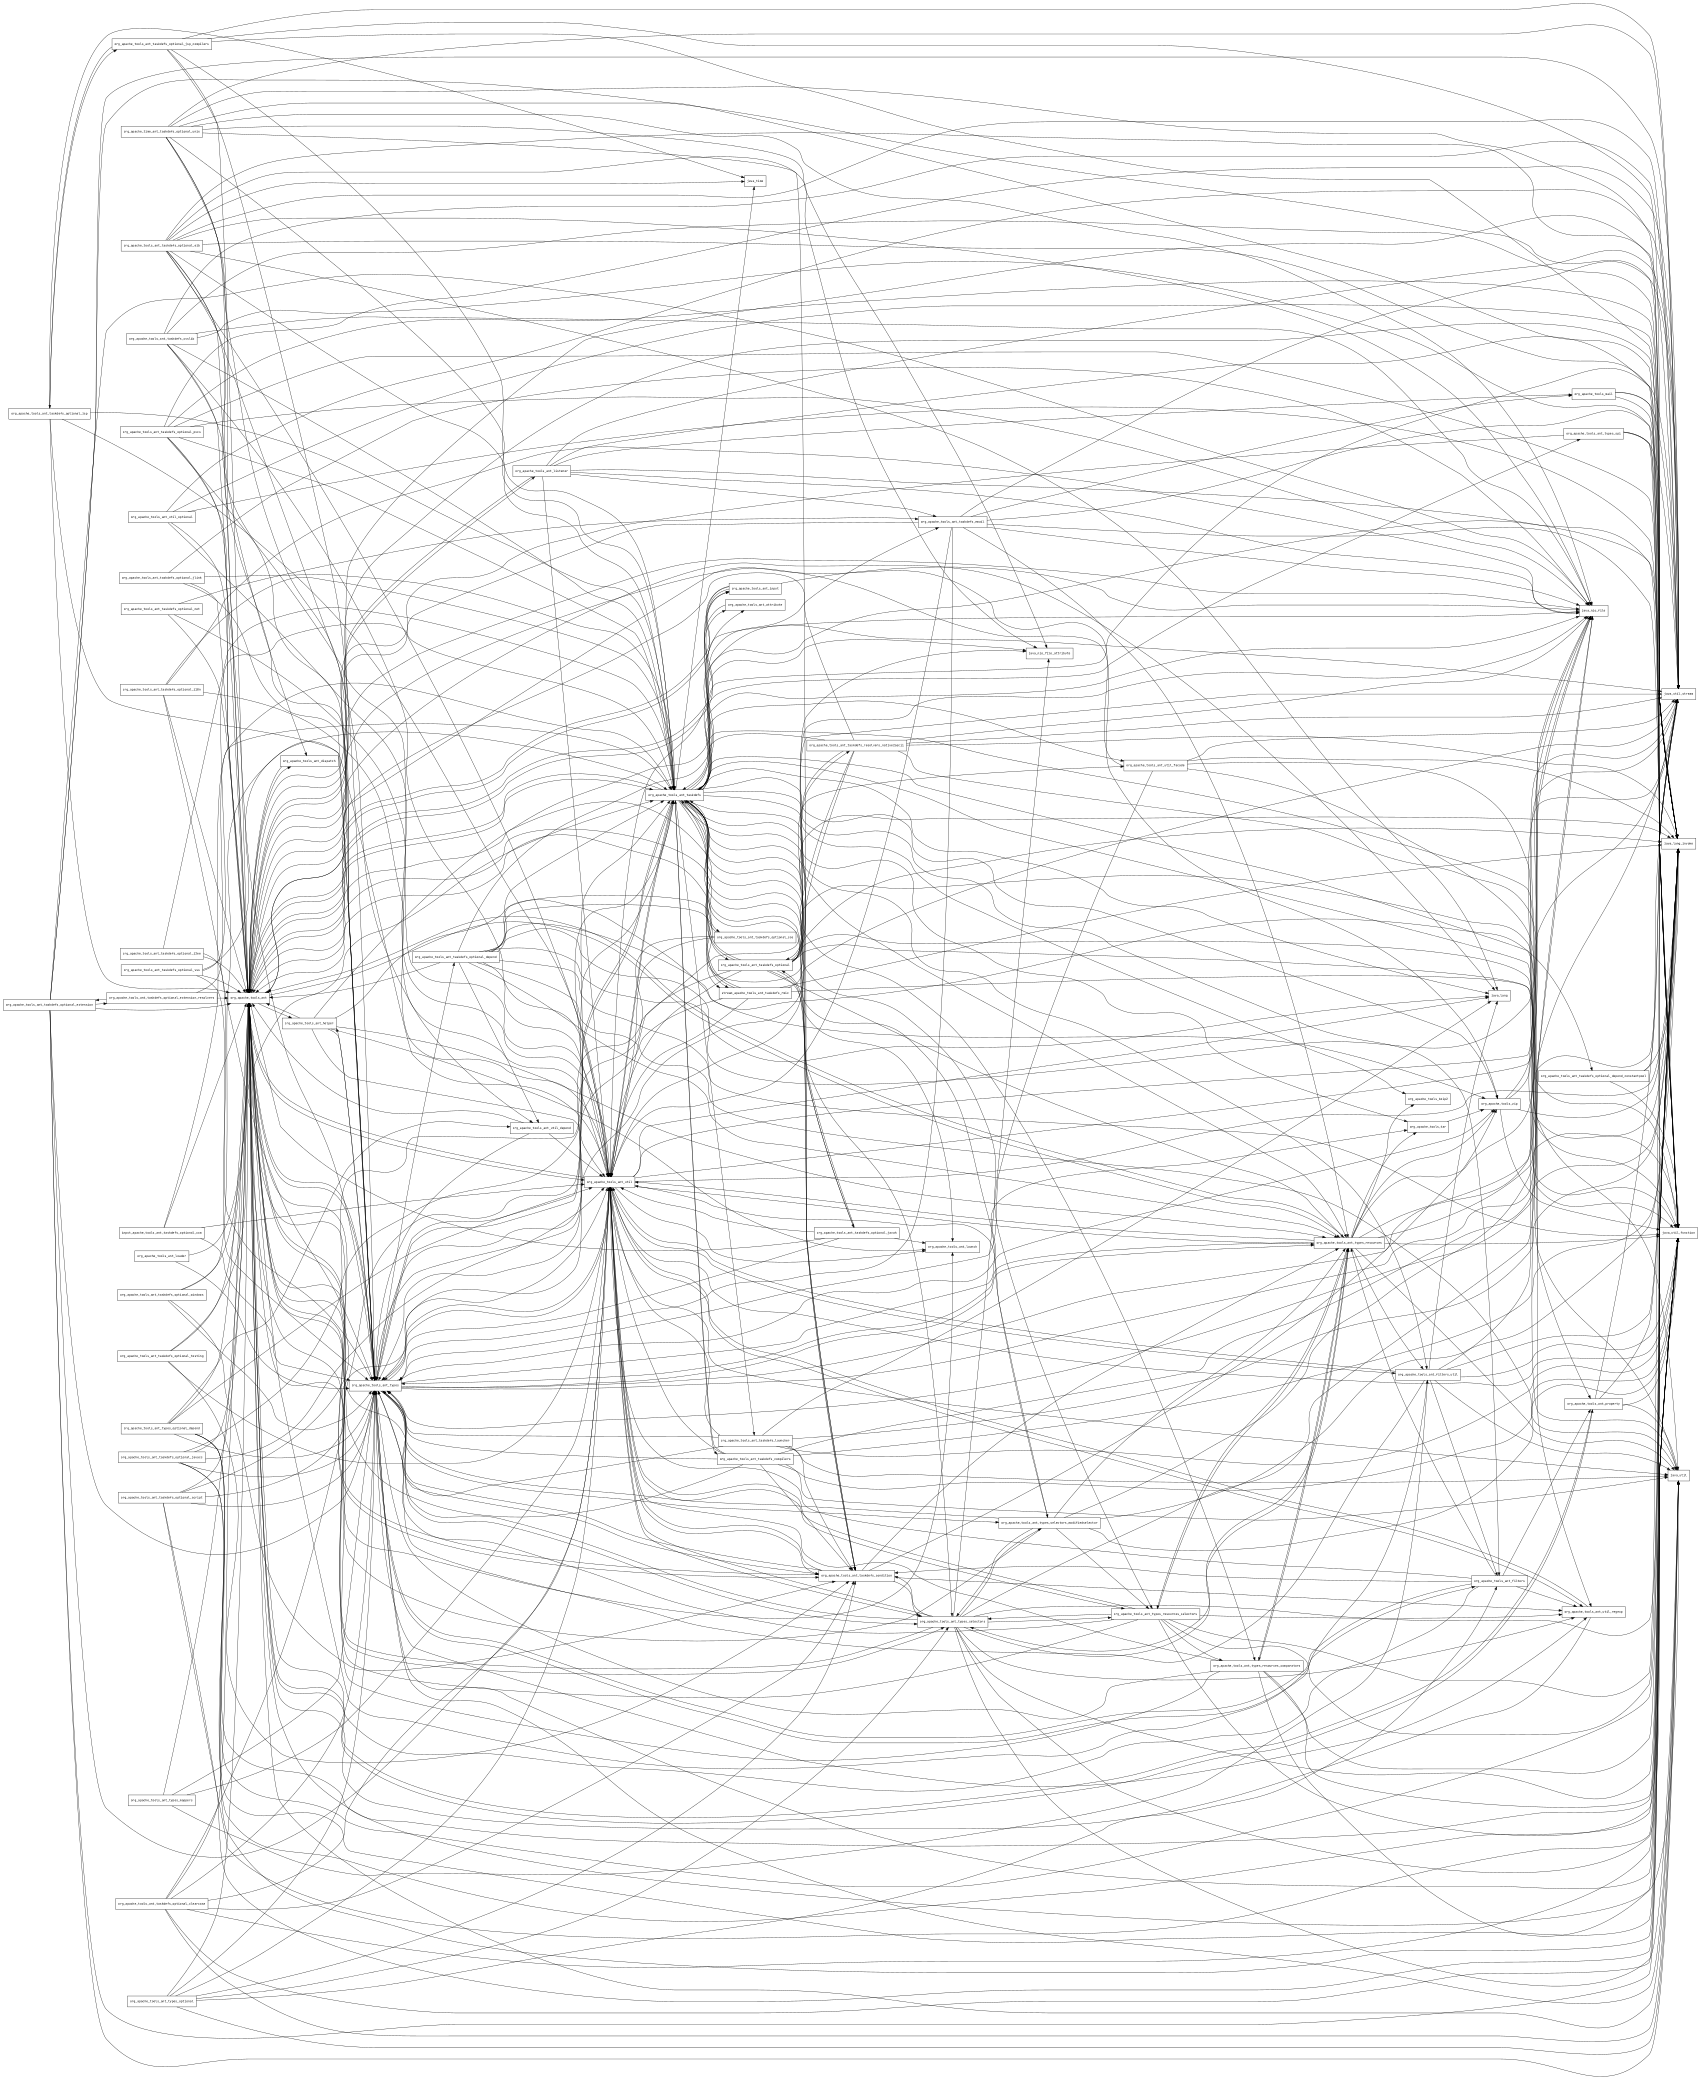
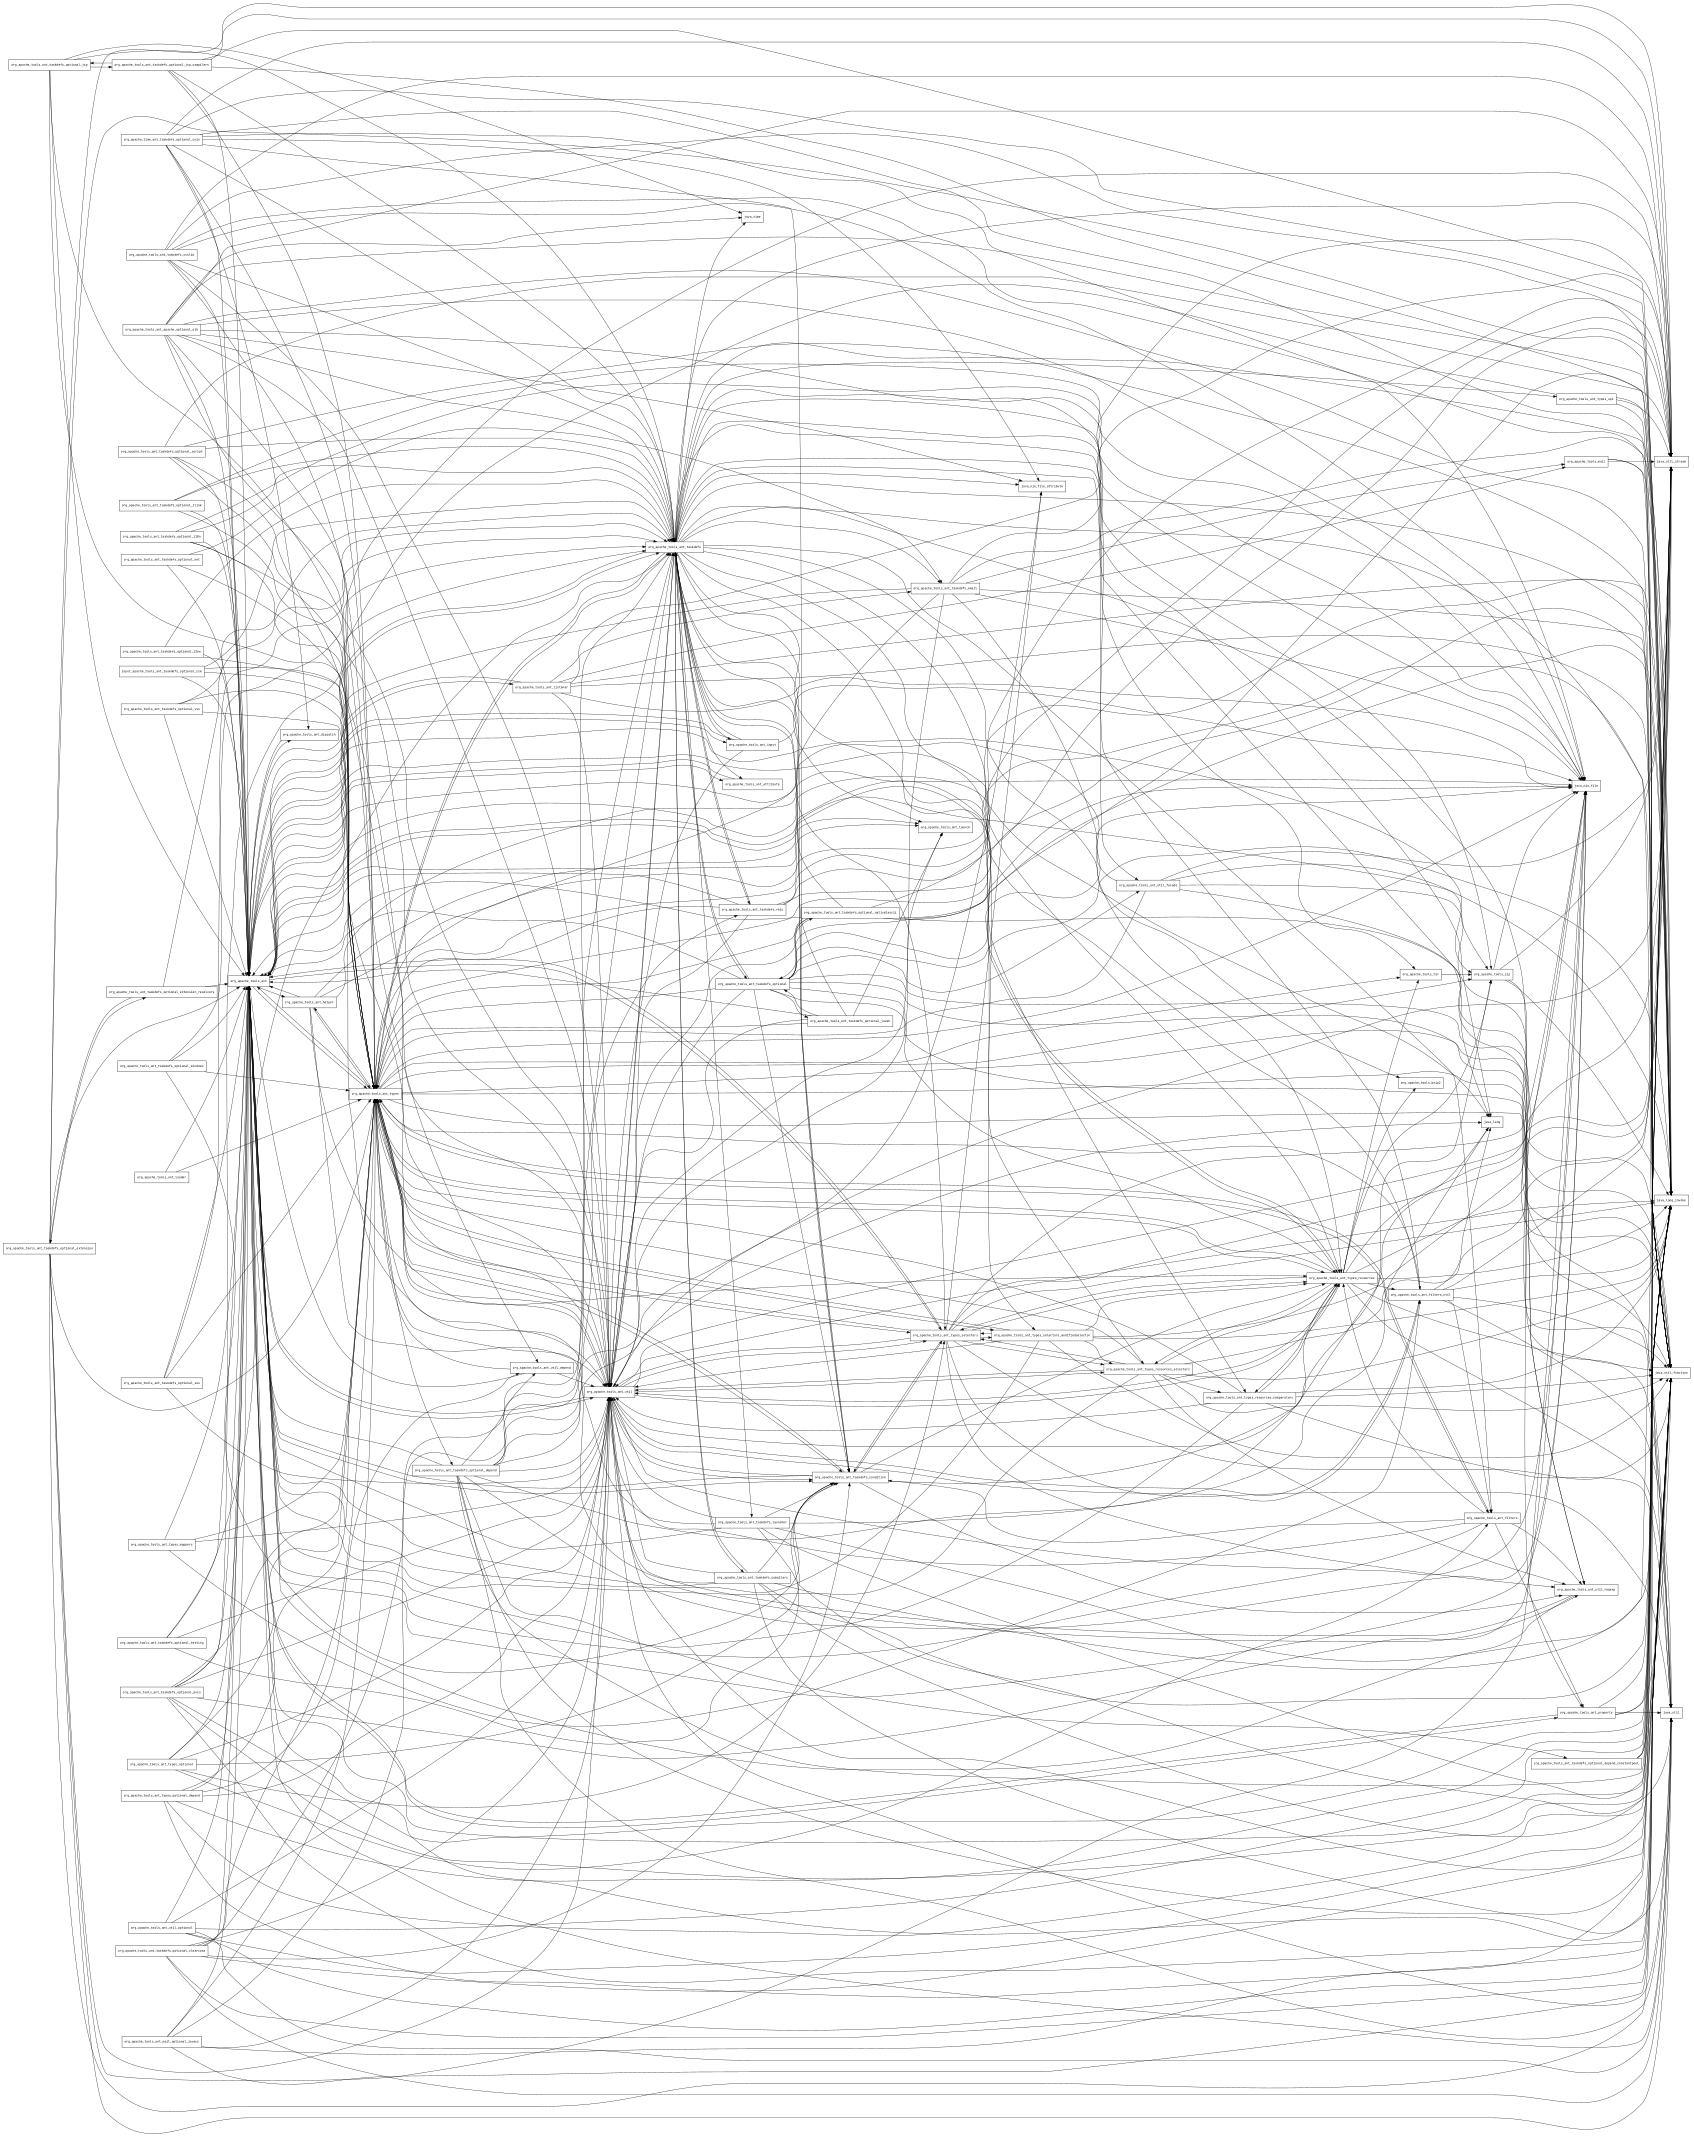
node "org_apache_tools_ant_taskdefs_optional_ejb": label "org_apache_tools_ant_taskdefs_optional_ejb" -> "org_apache_tools_ant_apache_optional_ejb"
node "org_apache_tools_ant_taskdefs_resolvers_native2ascii": label "org_apache_tools_ant_taskdefs_resolvers_native2ascii" -> "org_apache_tools_ant_taskdefs_optional_native2ascii"
edge "org_apache_tools_ant_taskdefs" -> "org_apache_tools_ant_taskdefs_optional_sos": reversed
node "stream_apache_tools_ant_taskdefs_rmic": label "stream_apache_tools_ant_taskdefs_rmic" -> "org_apache_tools_ant_taskdefs_rmic"
node "org_apache_tools_ant_taskdefs_optional_javacc": label "org_apache_tools_ant_taskdefs_optional_javacc" -> "org_apache_tools_ant_mail_optional_javacc"
edge "org_apache_tools_ant_types_optional" -> "java_util": now "org_apache_tools_ant_util_optional" -> "java_util"
